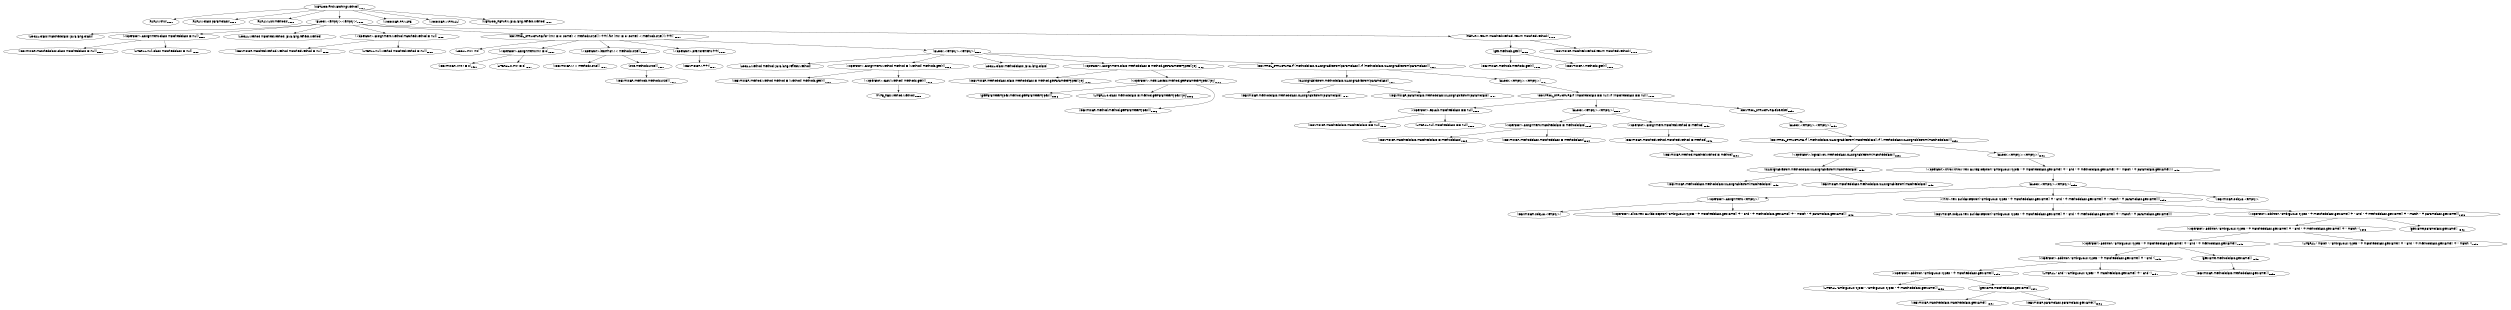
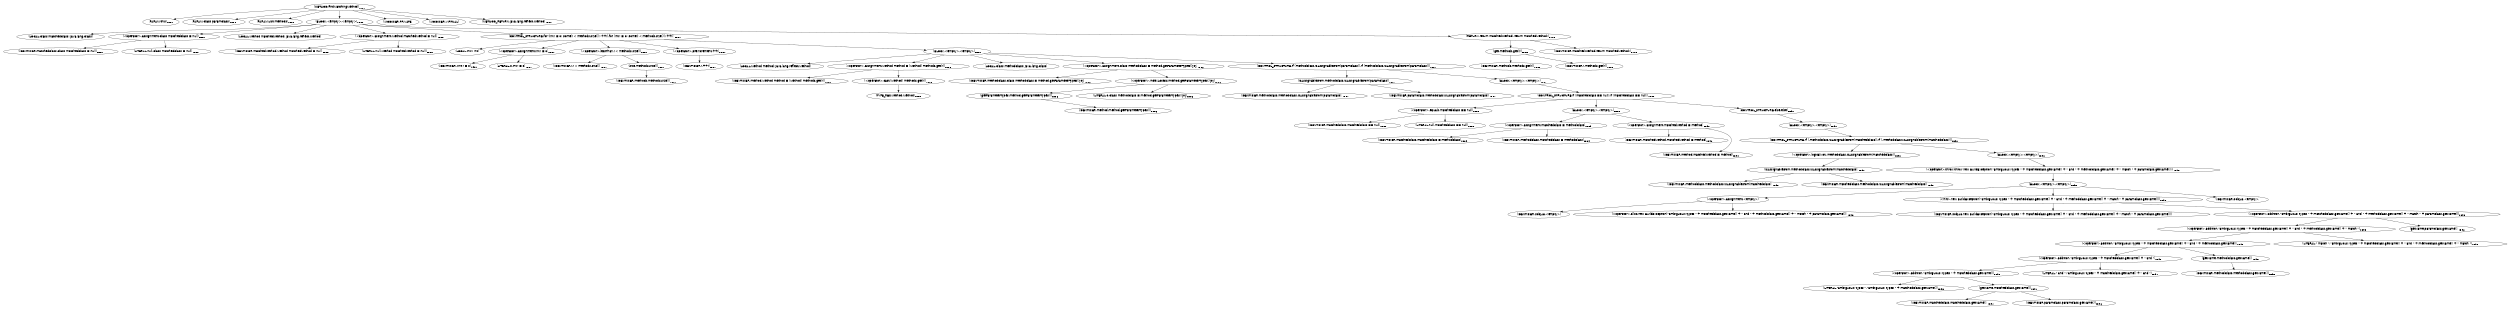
edge "(<operator>.indexAccess,method.getParameterTypes()[0])" -> "(IDENTIFIER,method,method.getParameterTypes())": now "(getParameterTypes,method.getParameterTypes())" -> "(IDENTIFIER,method,method.getParameterTypes())"
edge "(IDENTIFIER,matchedMethod,matchedMethod = method)" -> "(IDENTIFIER,method,matchedMethod = method)": now "(<operator>.assignment,matchedMethod = method)" -> "(IDENTIFIER,method,matchedMethod = method)"
